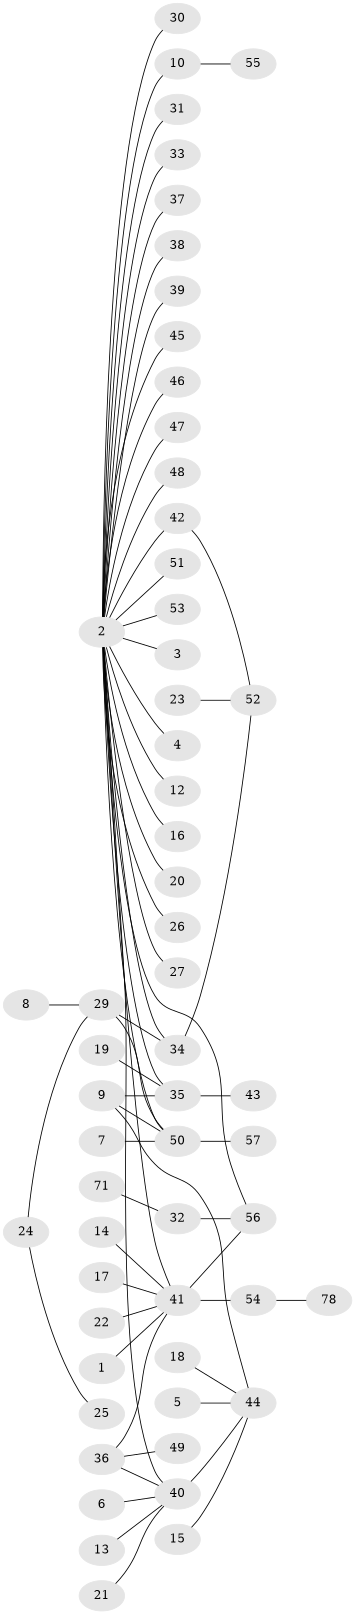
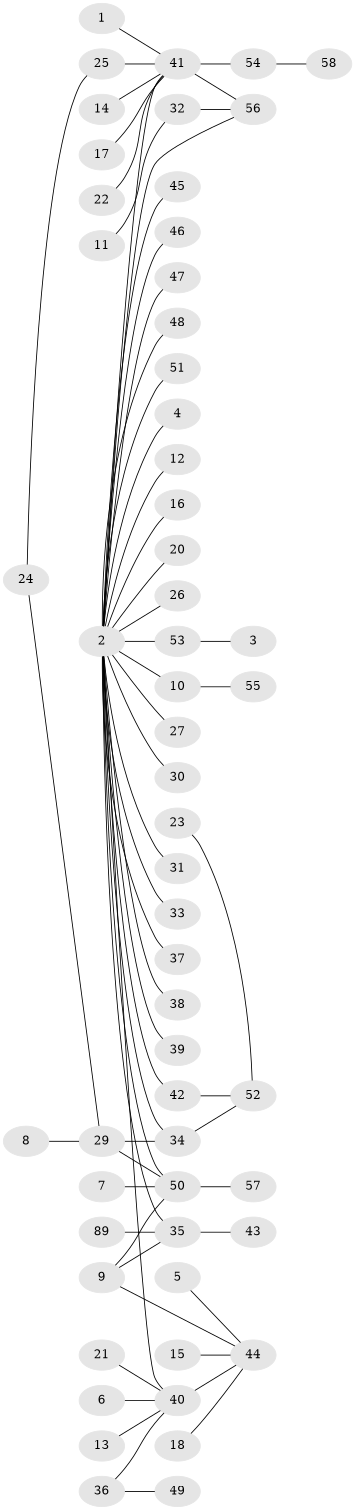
edge "2" -- "3": now "53" -- "3"
node "19": label "19" -> "89"
node "71": label "71" -> "11"
node "78": label "78" -> "58"
edge "41" -- "36": now "41" -- "25"
